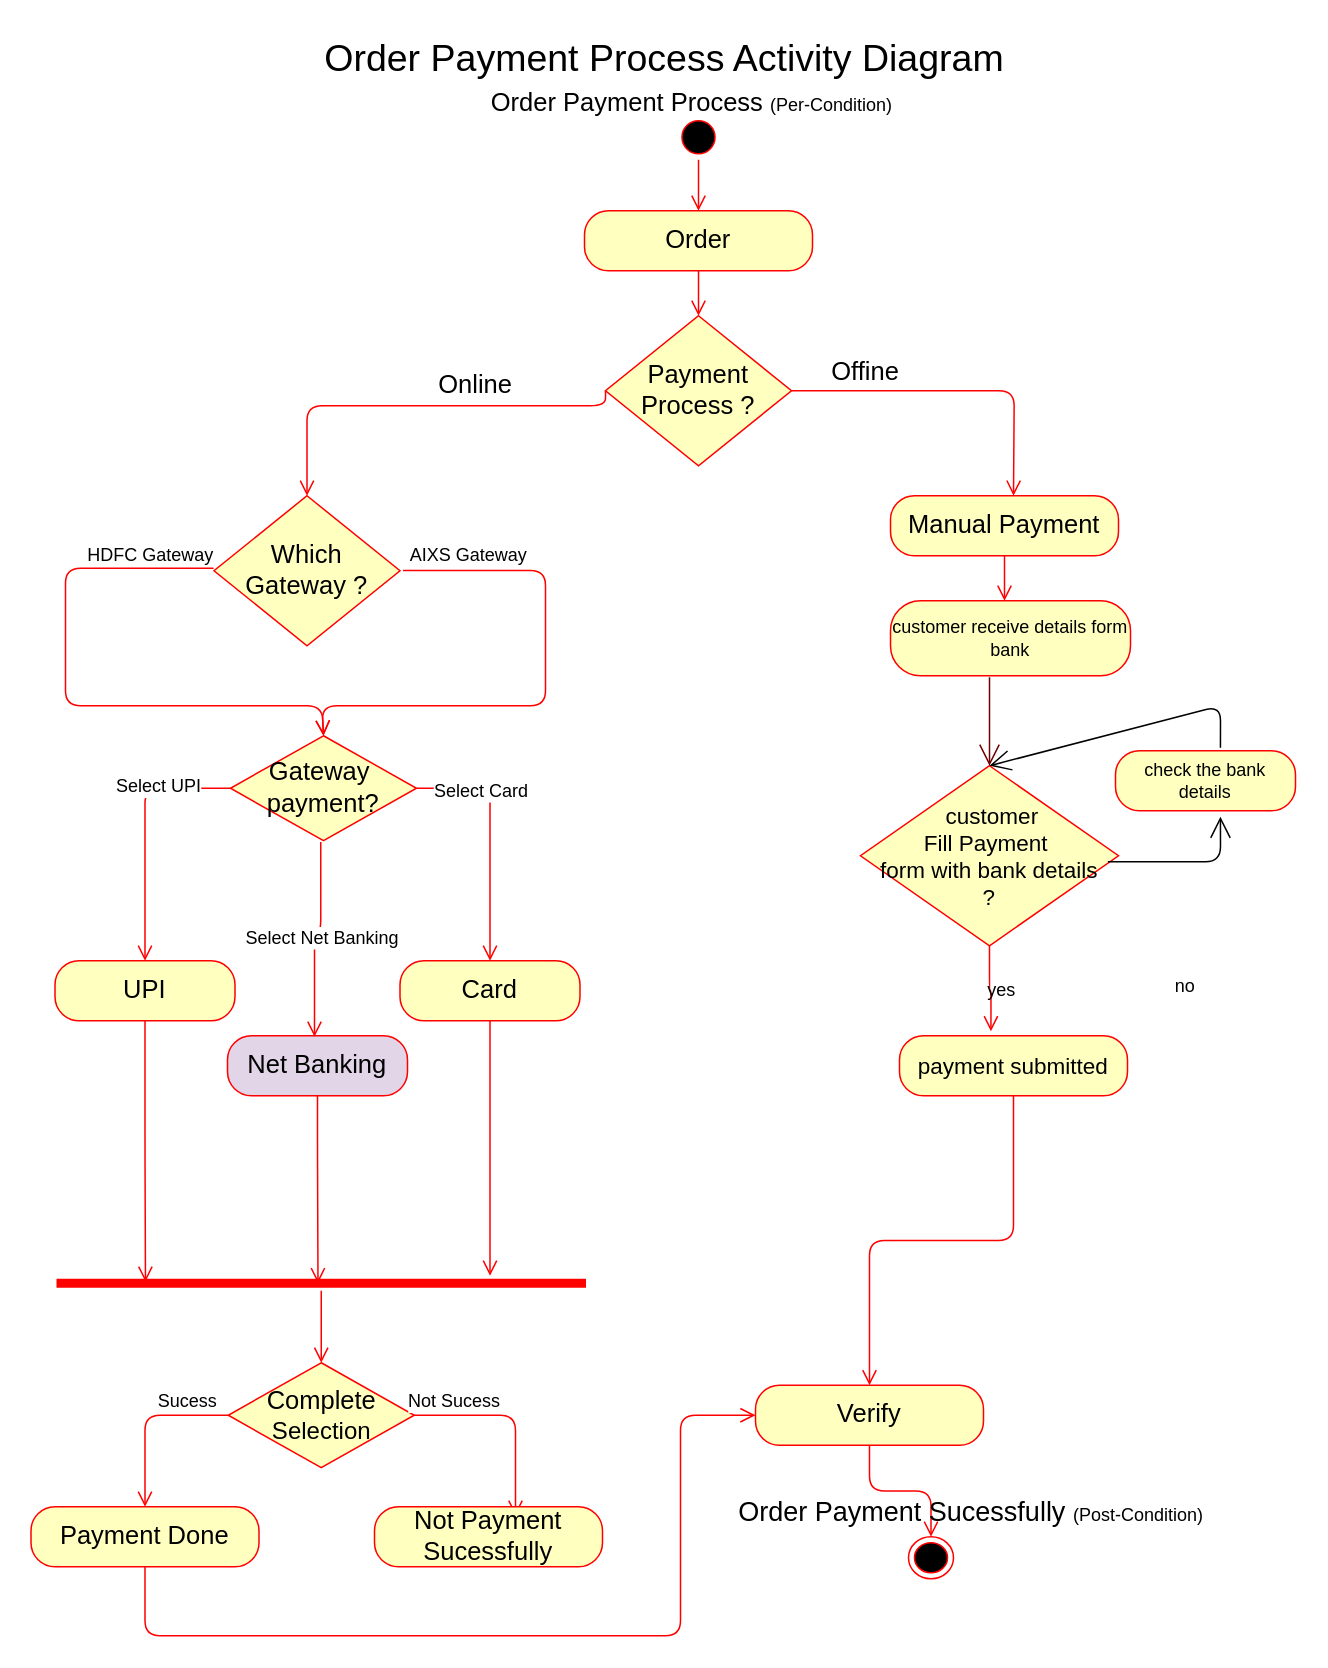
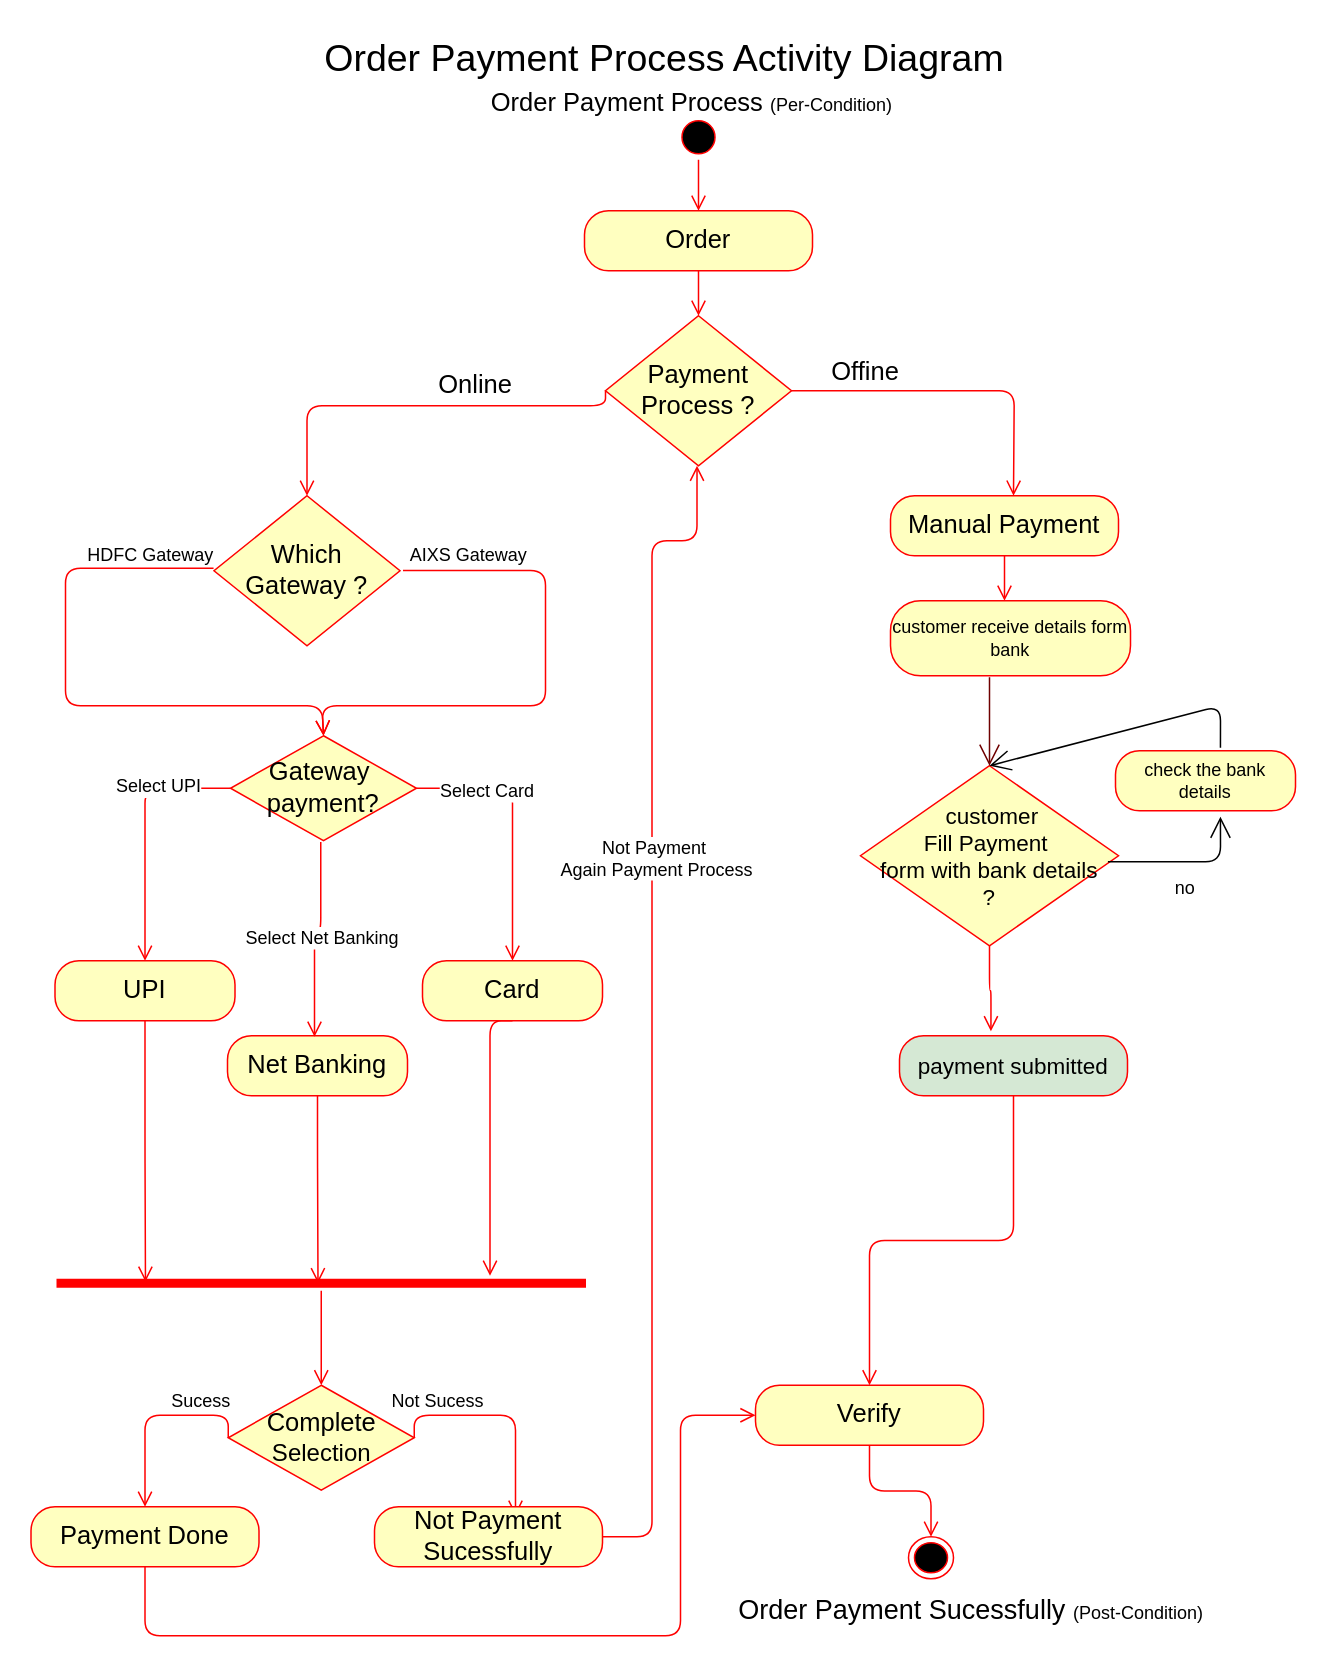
node "no": moved (1195, 986) -> (1195, 889)
node "Card": moved (490, 991) -> (512, 991)
node "yes": removed
node "Net Banking": fillcolor #e1d5e7 -> #ffffc0
node "payment submitted": fillcolor #ffffc0 -> #d5e8d4
edge "Not Payment Sucessfully" -> "Payment Process ?": added, label "Not Payment Again Payment Process"
node "Complete Selection": moved (321, 1415) -> (321, 1438)
node "Order Payment Sucessfully (Post-Condition)": moved (983, 1508) -> (983, 1606)
